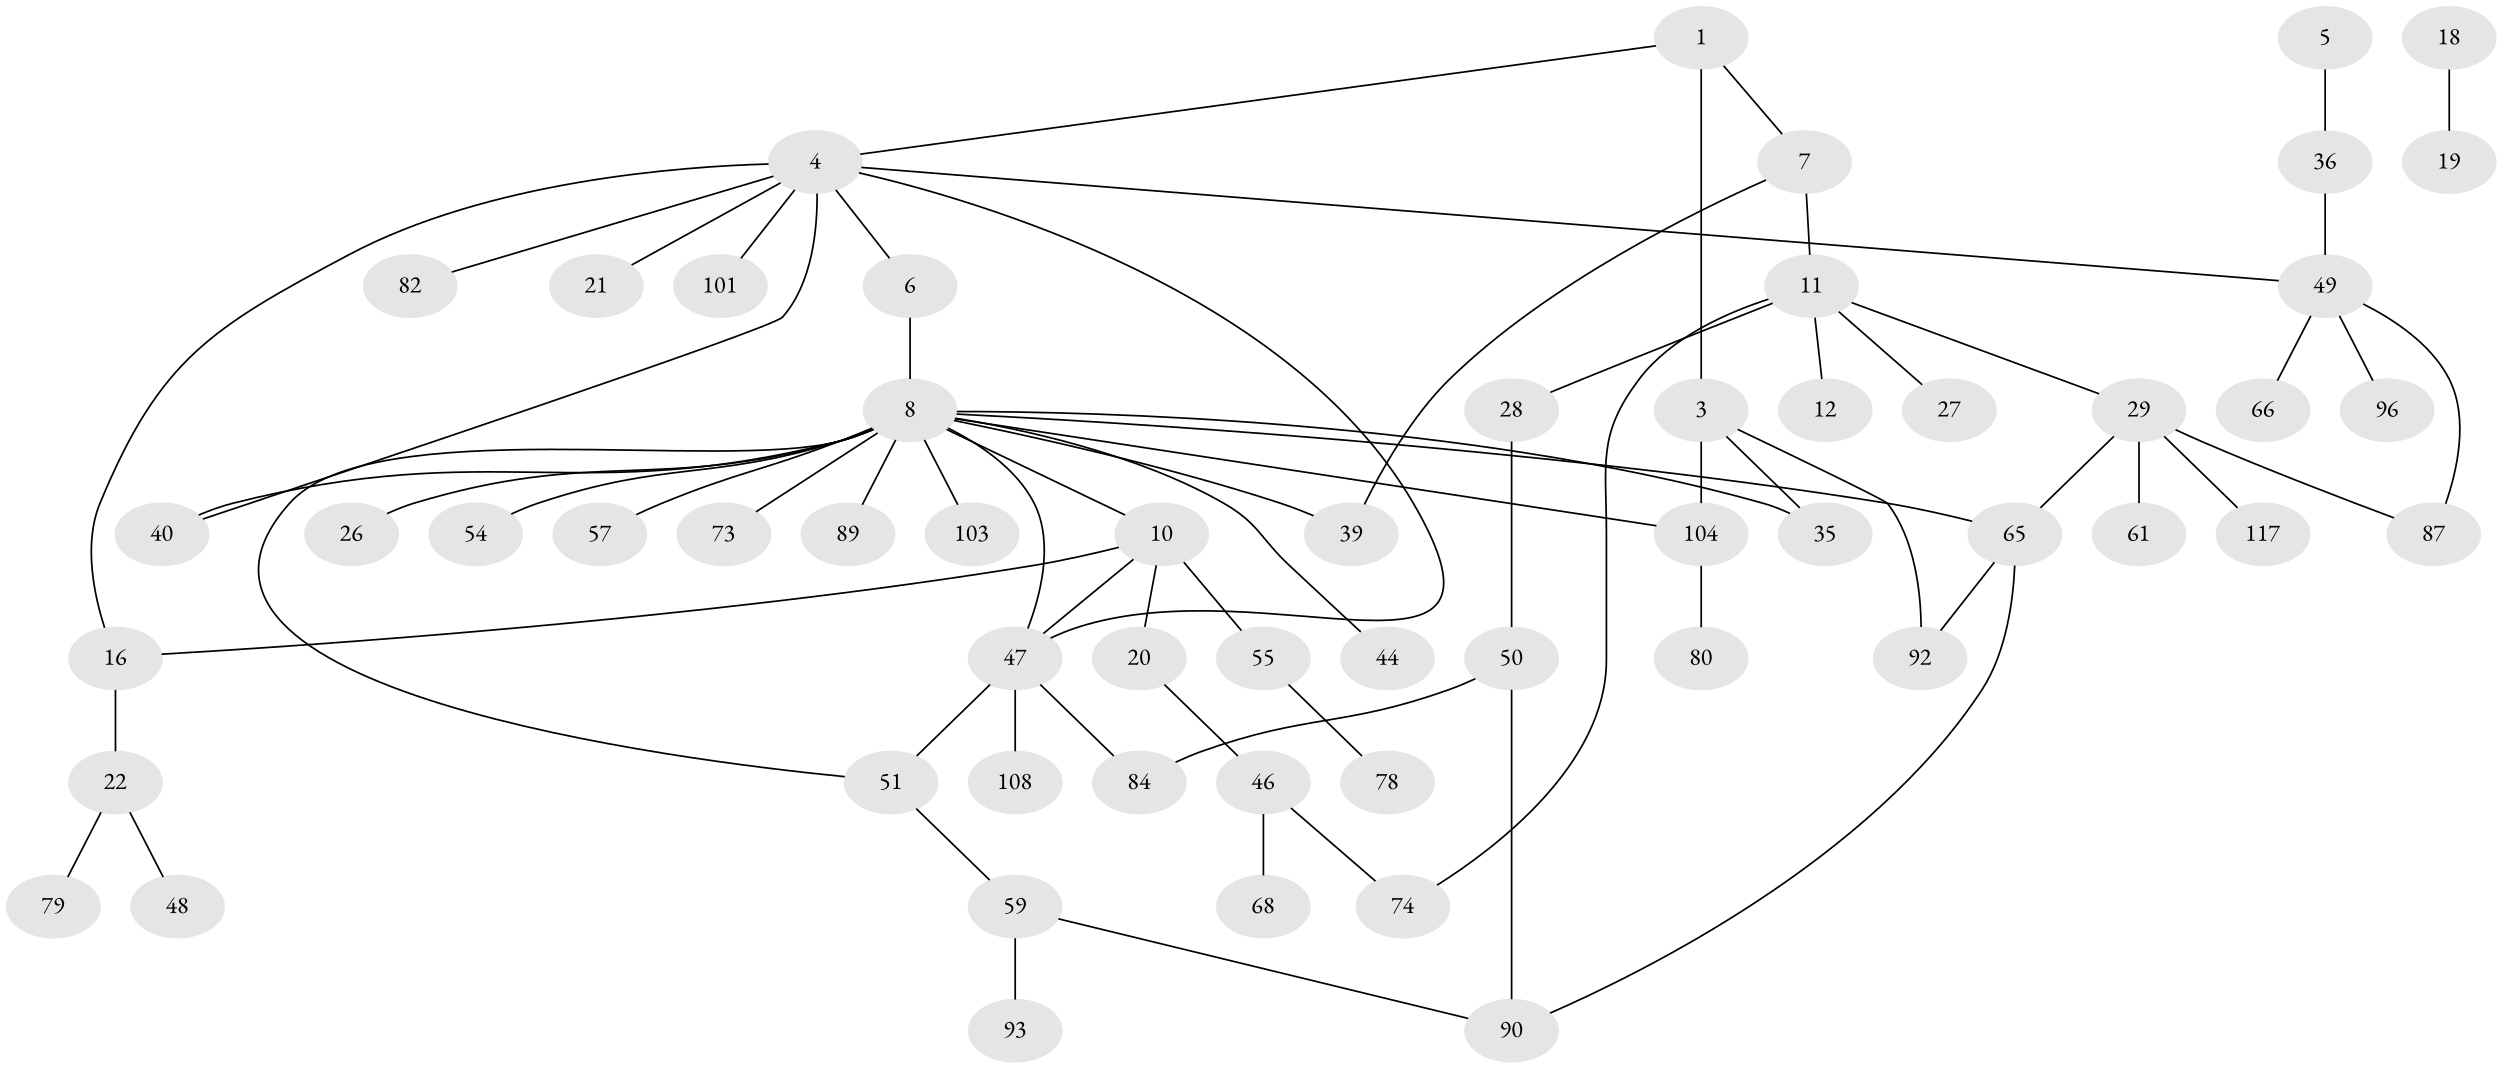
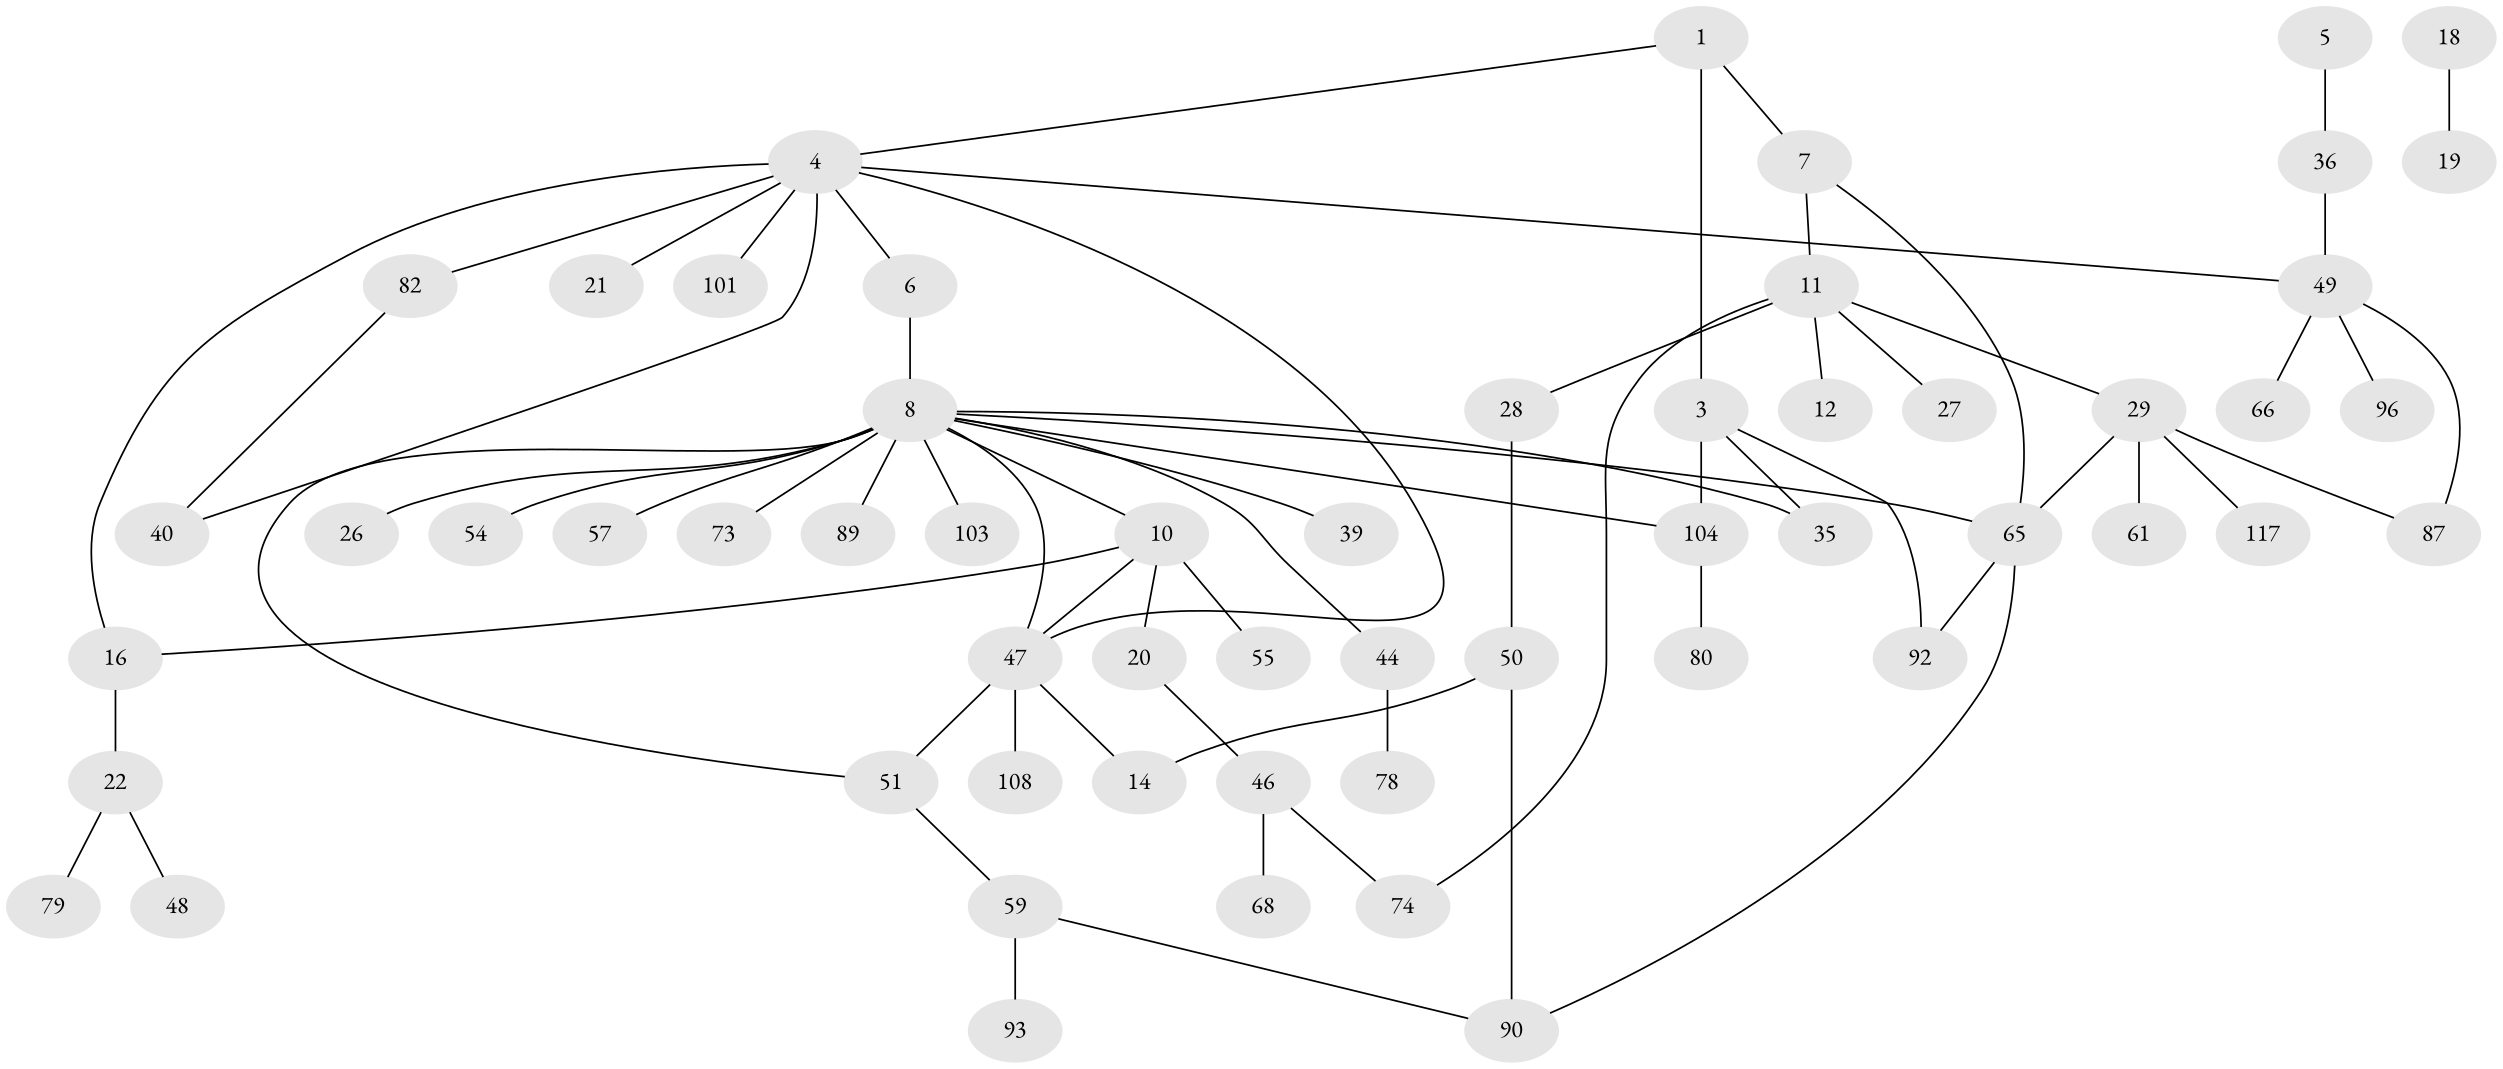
edge "7" -- "39": now "7" -- "65"
edge "8" -- "40": now "82" -- "40"
edge "55" -- "78": now "44" -- "78"
node "84": label "84" -> "14"
